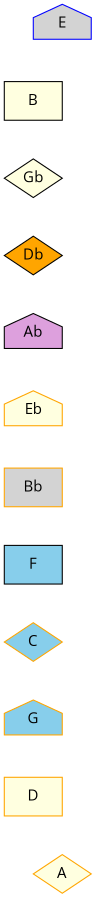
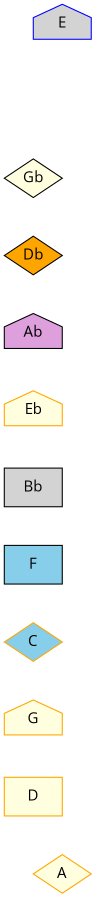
node "B": removed
node "Bb": color orange -> black
node "G": fillcolor skyblue -> lightyellow
